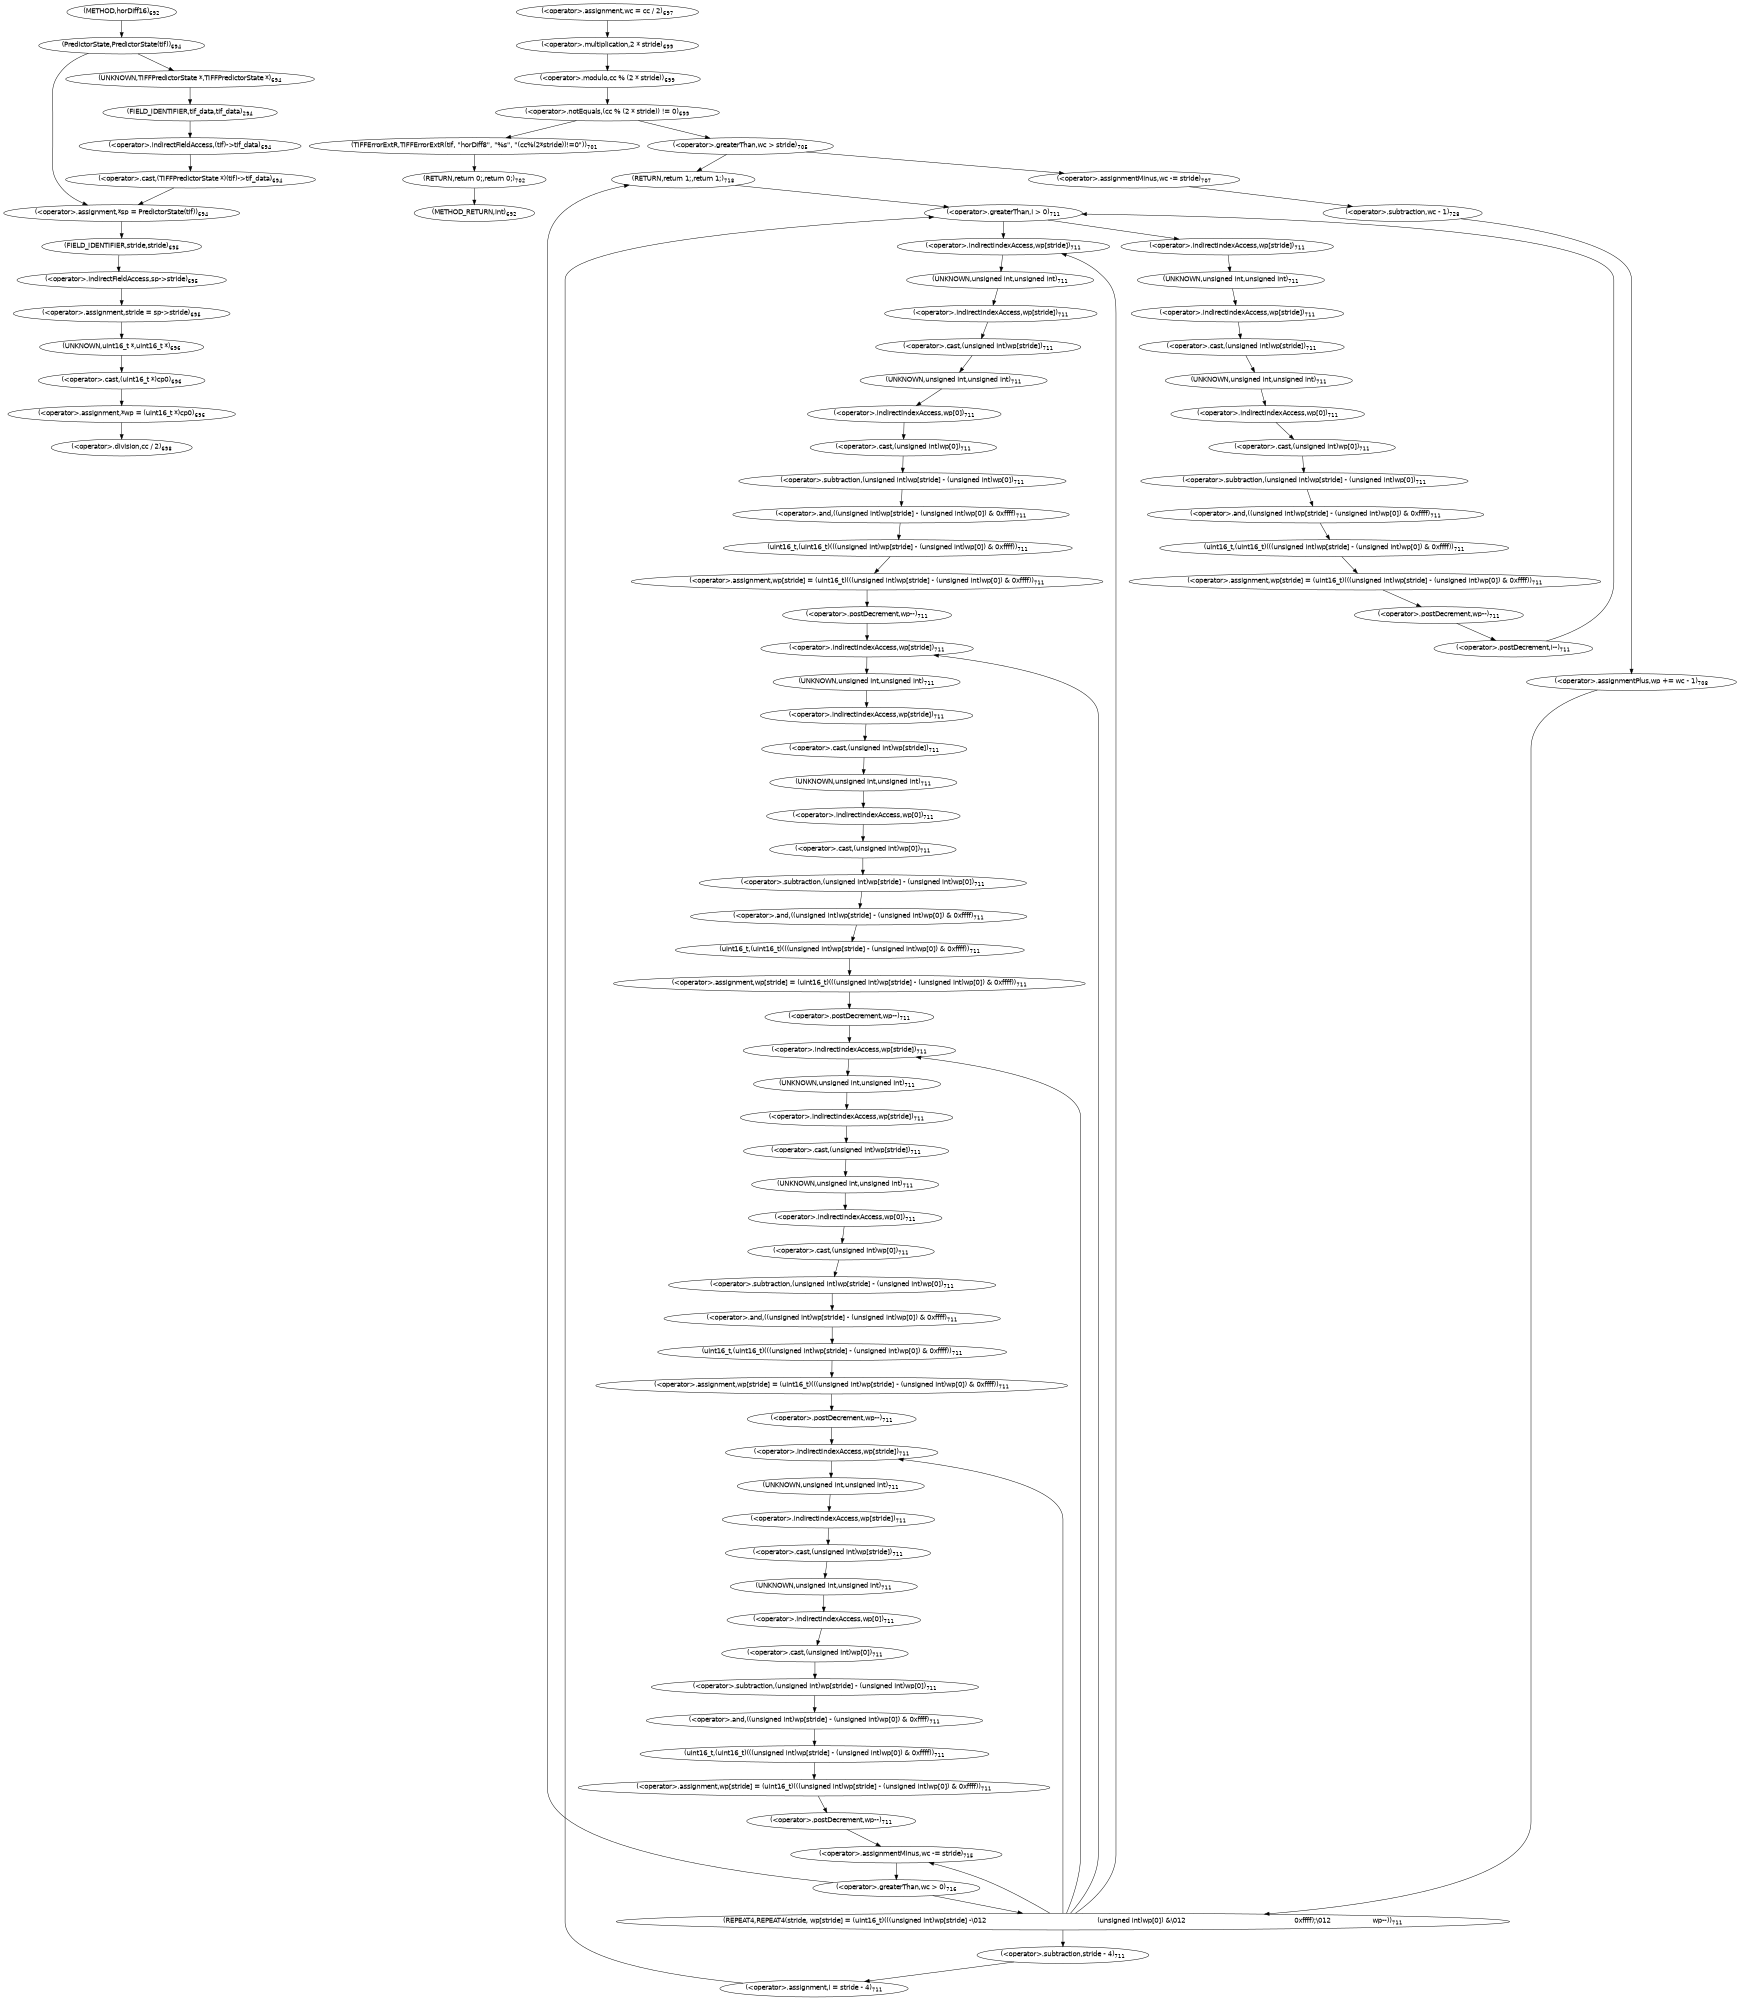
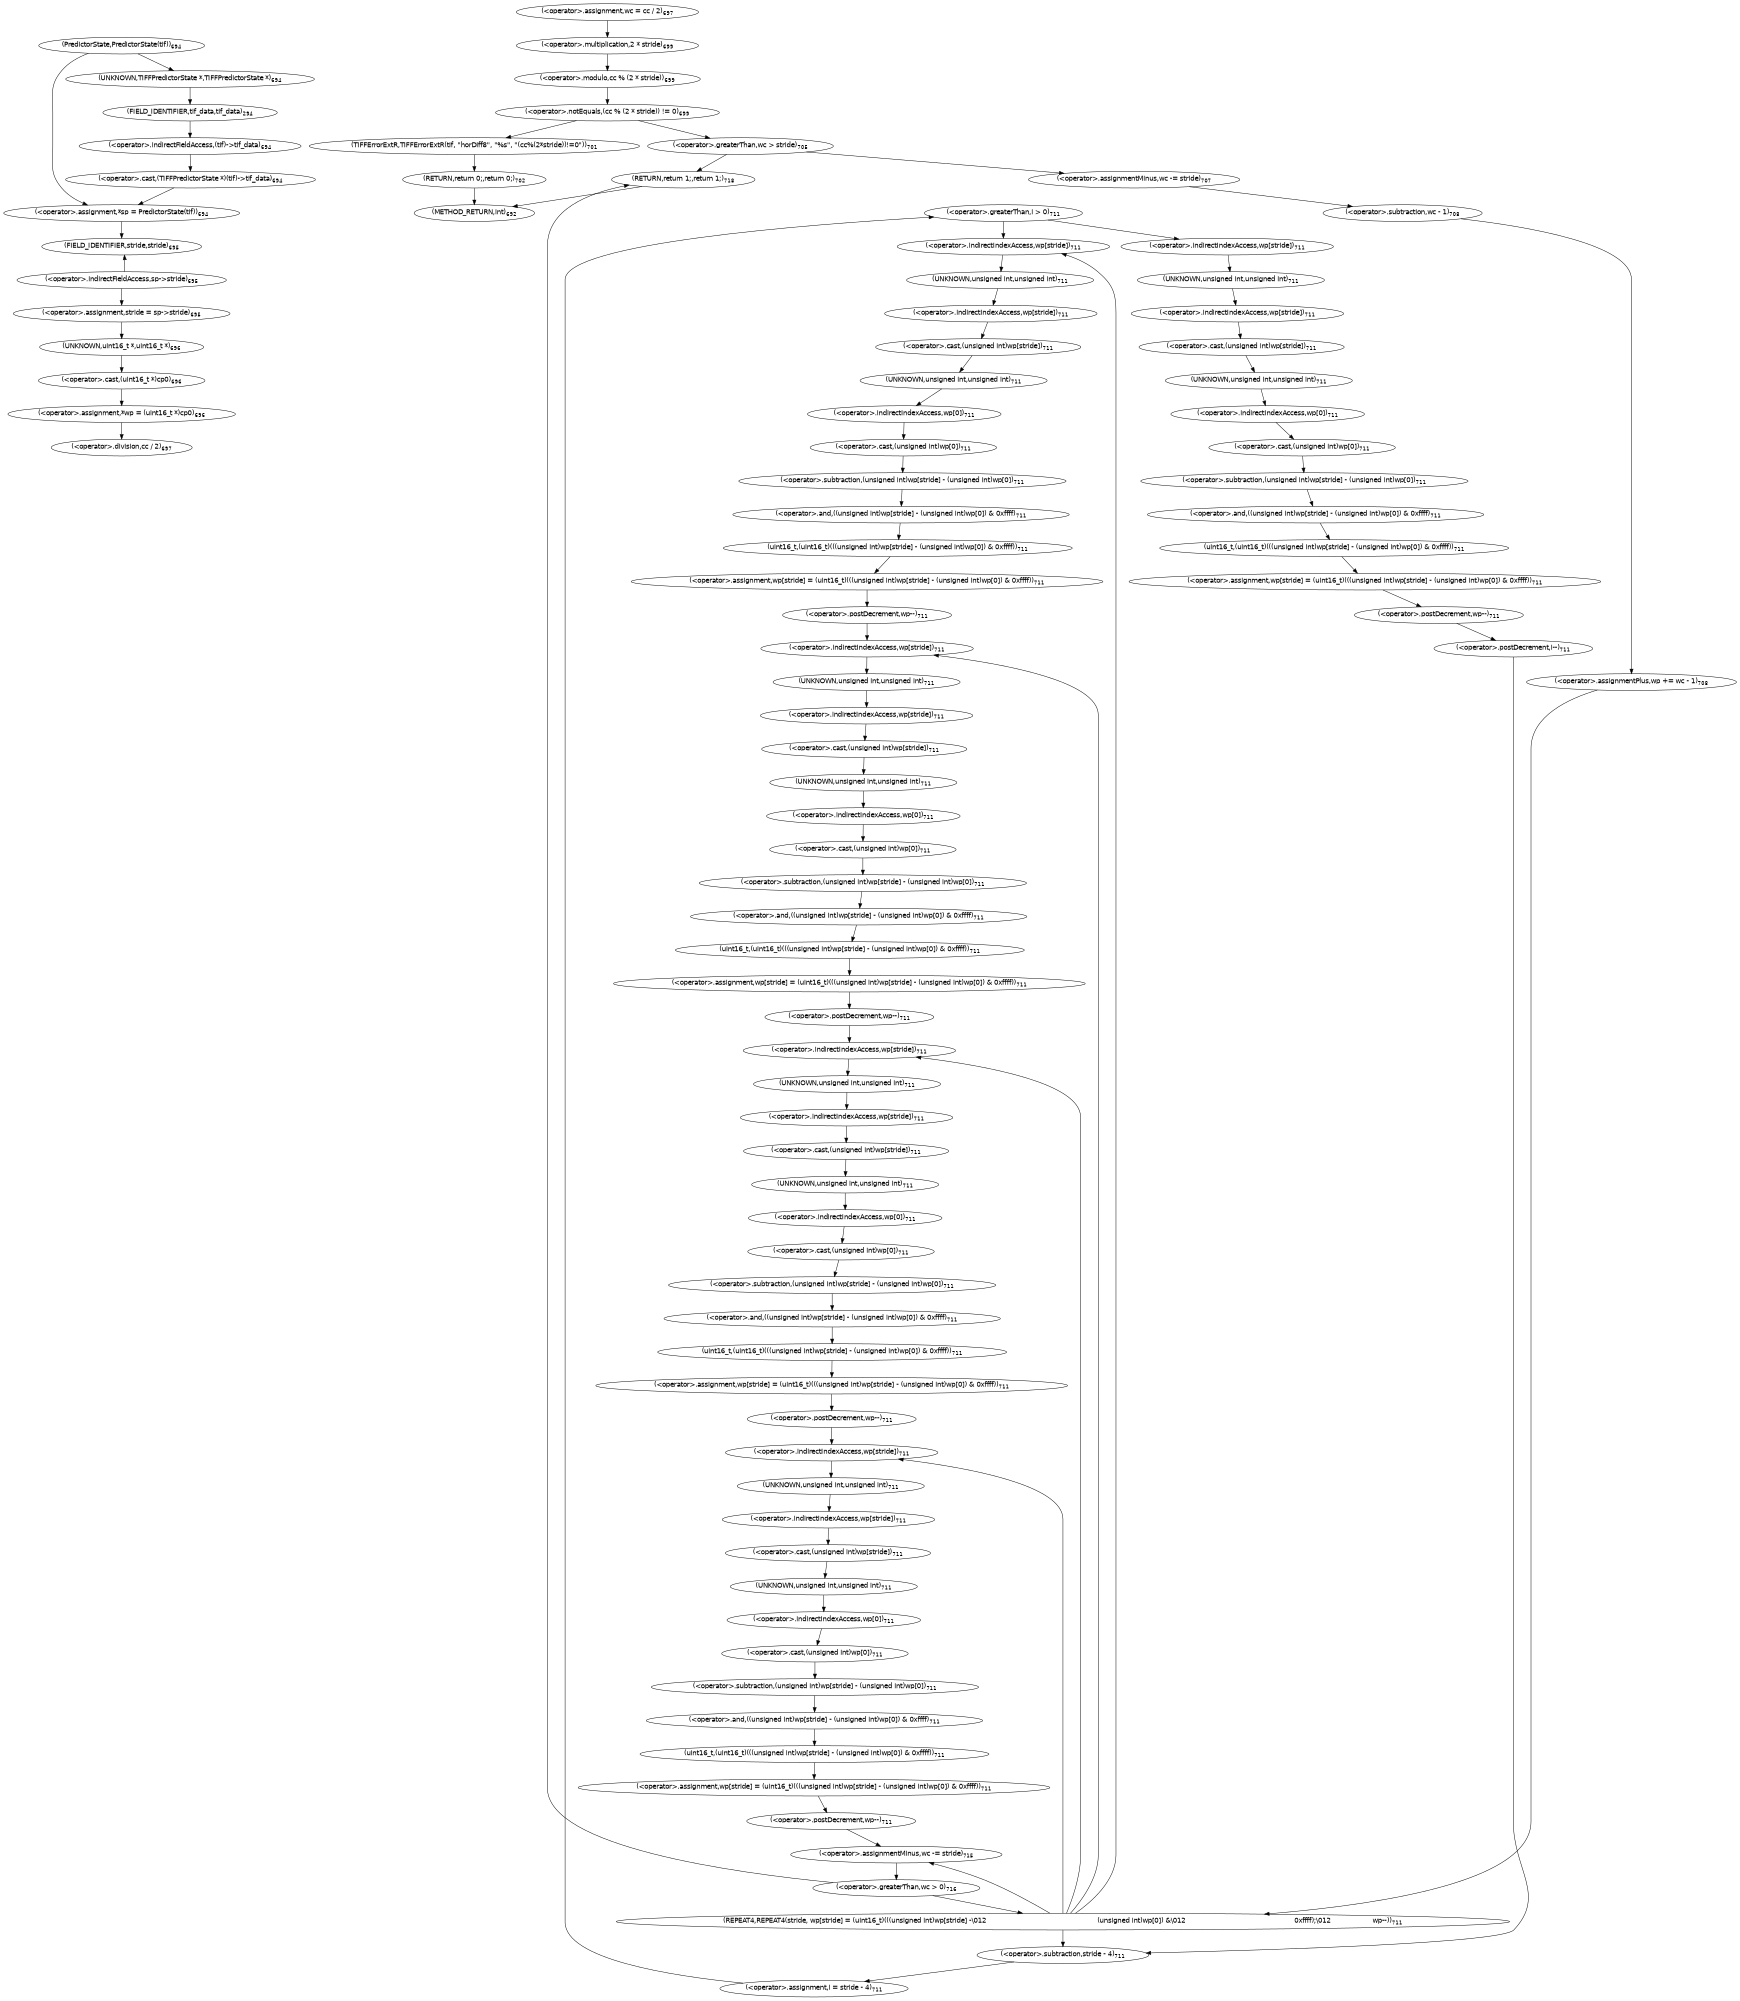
node "(METHOD,horDiff16)": removed
edge "(RETURN,return 1;,return 1;)" -> "(<operator>.greaterThan,i > 0)": now "(RETURN,return 1;,return 1;)" -> "(METHOD_RETURN,int)"
node "(<operator>.subtraction,wc - 1)": text "728" -> "708"
edge "(<operator>.postDecrement,i--)" -> "(<operator>.greaterThan,i > 0)": now "(<operator>.postDecrement,i--)" -> "(<operator>.subtraction,stride - 4)"
edge "(FIELD_IDENTIFIER,stride,stride)" -> "(<operator>.indirectFieldAccess,sp->stride)": reversed
node "(<operator>.division,cc / 2)": text "698" -> "697"
